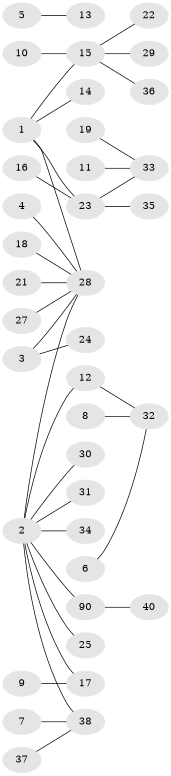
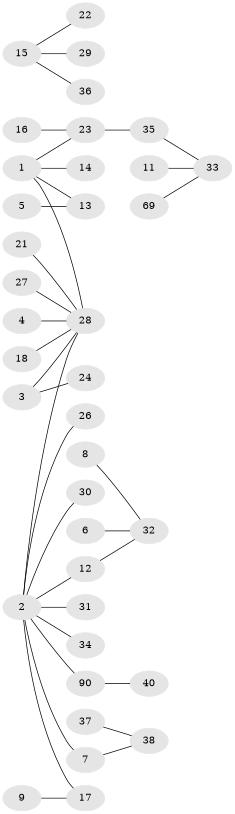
node "10": removed
edge "15" -- "1": now "13" -- "1"
node "19": label "19" -> "69"
edge "33" -- "23": now "33" -- "35"
edge "2" -- "38": now "2" -- "7"
node "25": label "25" -> "26"
